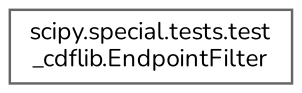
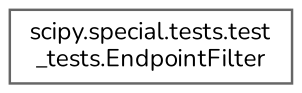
node "scipy.special.tests.test _cdflib.EndpointFilter": label "scipy.special.tests.test _cdflib.EndpointFilter" -> "scipy.special.tests.test _tests.EndpointFilter"
